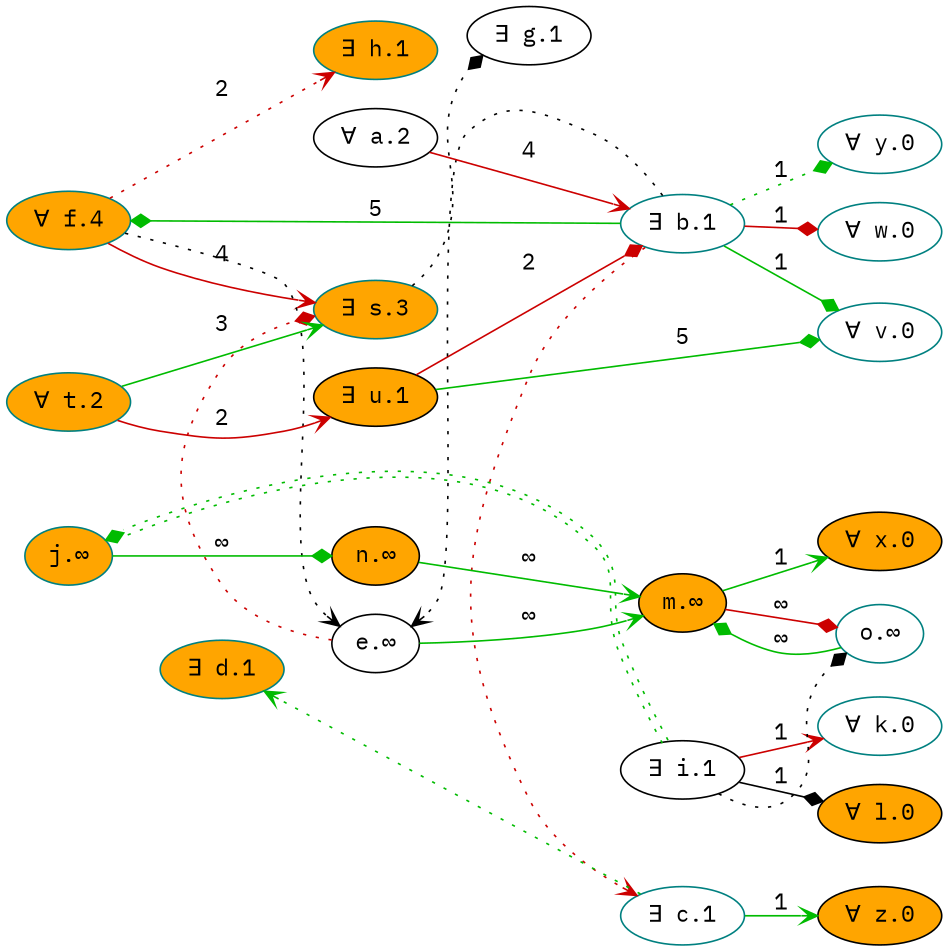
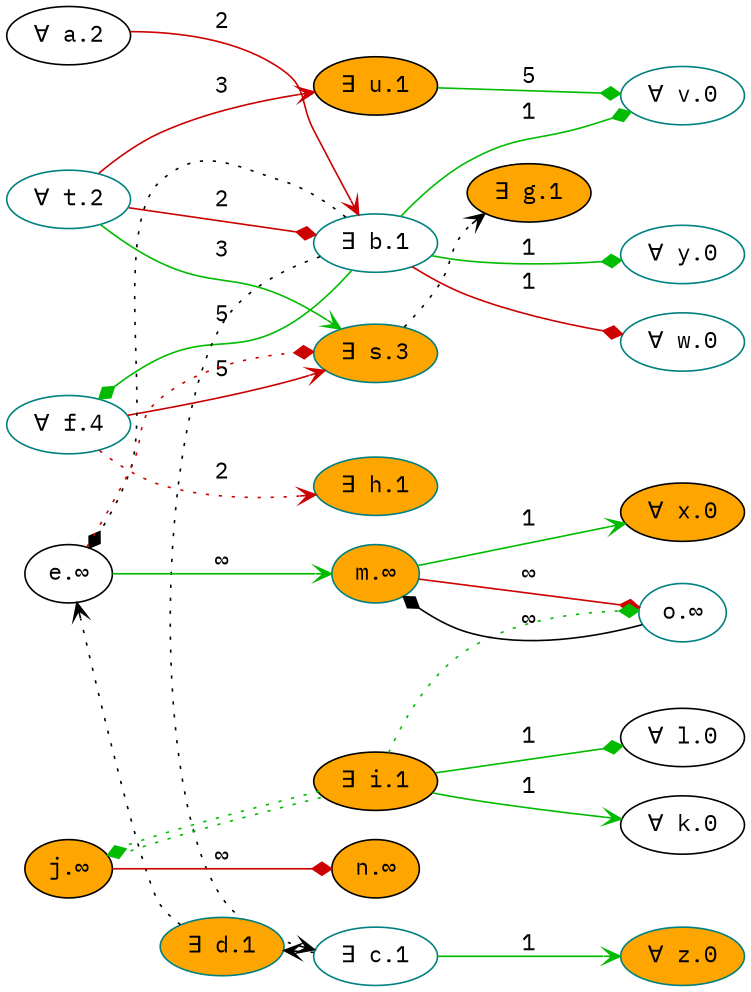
node "∃ g.1": fillcolor white -> orange
edge "∃ s.3" -> "∃ g.1": arrowhead diamond -> vee
edge "∀ a.2" -> "∃ b.1": label "4" -> "2"
edge "∃ b.1" -> "∀ y.0": style dotted -> solid
node "∀ f.4": fillcolor orange -> white
edge "∀ f.4" -> "∃ s.3": label "4" -> "5"
edge "∃ b.1" -> "e.∞": arrowhead vee -> diamond
edge "∃ u.1" -> "∃ b.1": now "∀ t.2" -> "∃ b.1"
edge "∀ f.4" -> "e.∞": now "∃ d.1" -> "e.∞"
node "∀ t.2": fillcolor orange -> white
edge "∀ t.2" -> "∃ u.1": label "2" -> "3"
edge "∃ b.1" -> "∃ c.1": color #cc0000 -> black
node "j.∞": color teal -> black
edge "j.∞" -> "n.∞": color #00bb00 -> #cc0000
edge "n.∞" -> "m.∞": removed, label "∞"
node "m.∞": color black -> teal
edge "o.∞" -> "m.∞": color #00bb00 -> black
node "∀ k.0": color teal -> black
edge "∃ i.1" -> "∀ k.0": color #cc0000 -> #00bb00
edge "∃ i.1" -> "o.∞": color black -> #00bb00
node "∃ i.1": fillcolor white -> orange
edge "∃ i.1" -> "∀ l.0": color black -> #00bb00
edge "∃ c.1" -> "∃ d.1": color #00bb00 -> black
node "∀ l.0": fillcolor orange -> white
node "∀ z.0": color black -> teal
